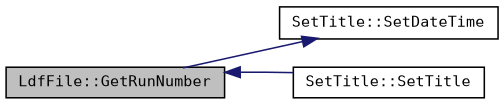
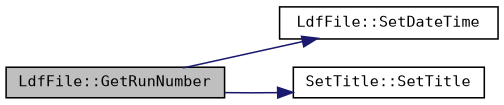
node "SetTitle::SetDateTime": label "SetTitle::SetDateTime" -> "LdfFile::SetDateTime"
edge "SetTitle::SetTitle" -> "LdfFile::GetRunNumber": reversed
